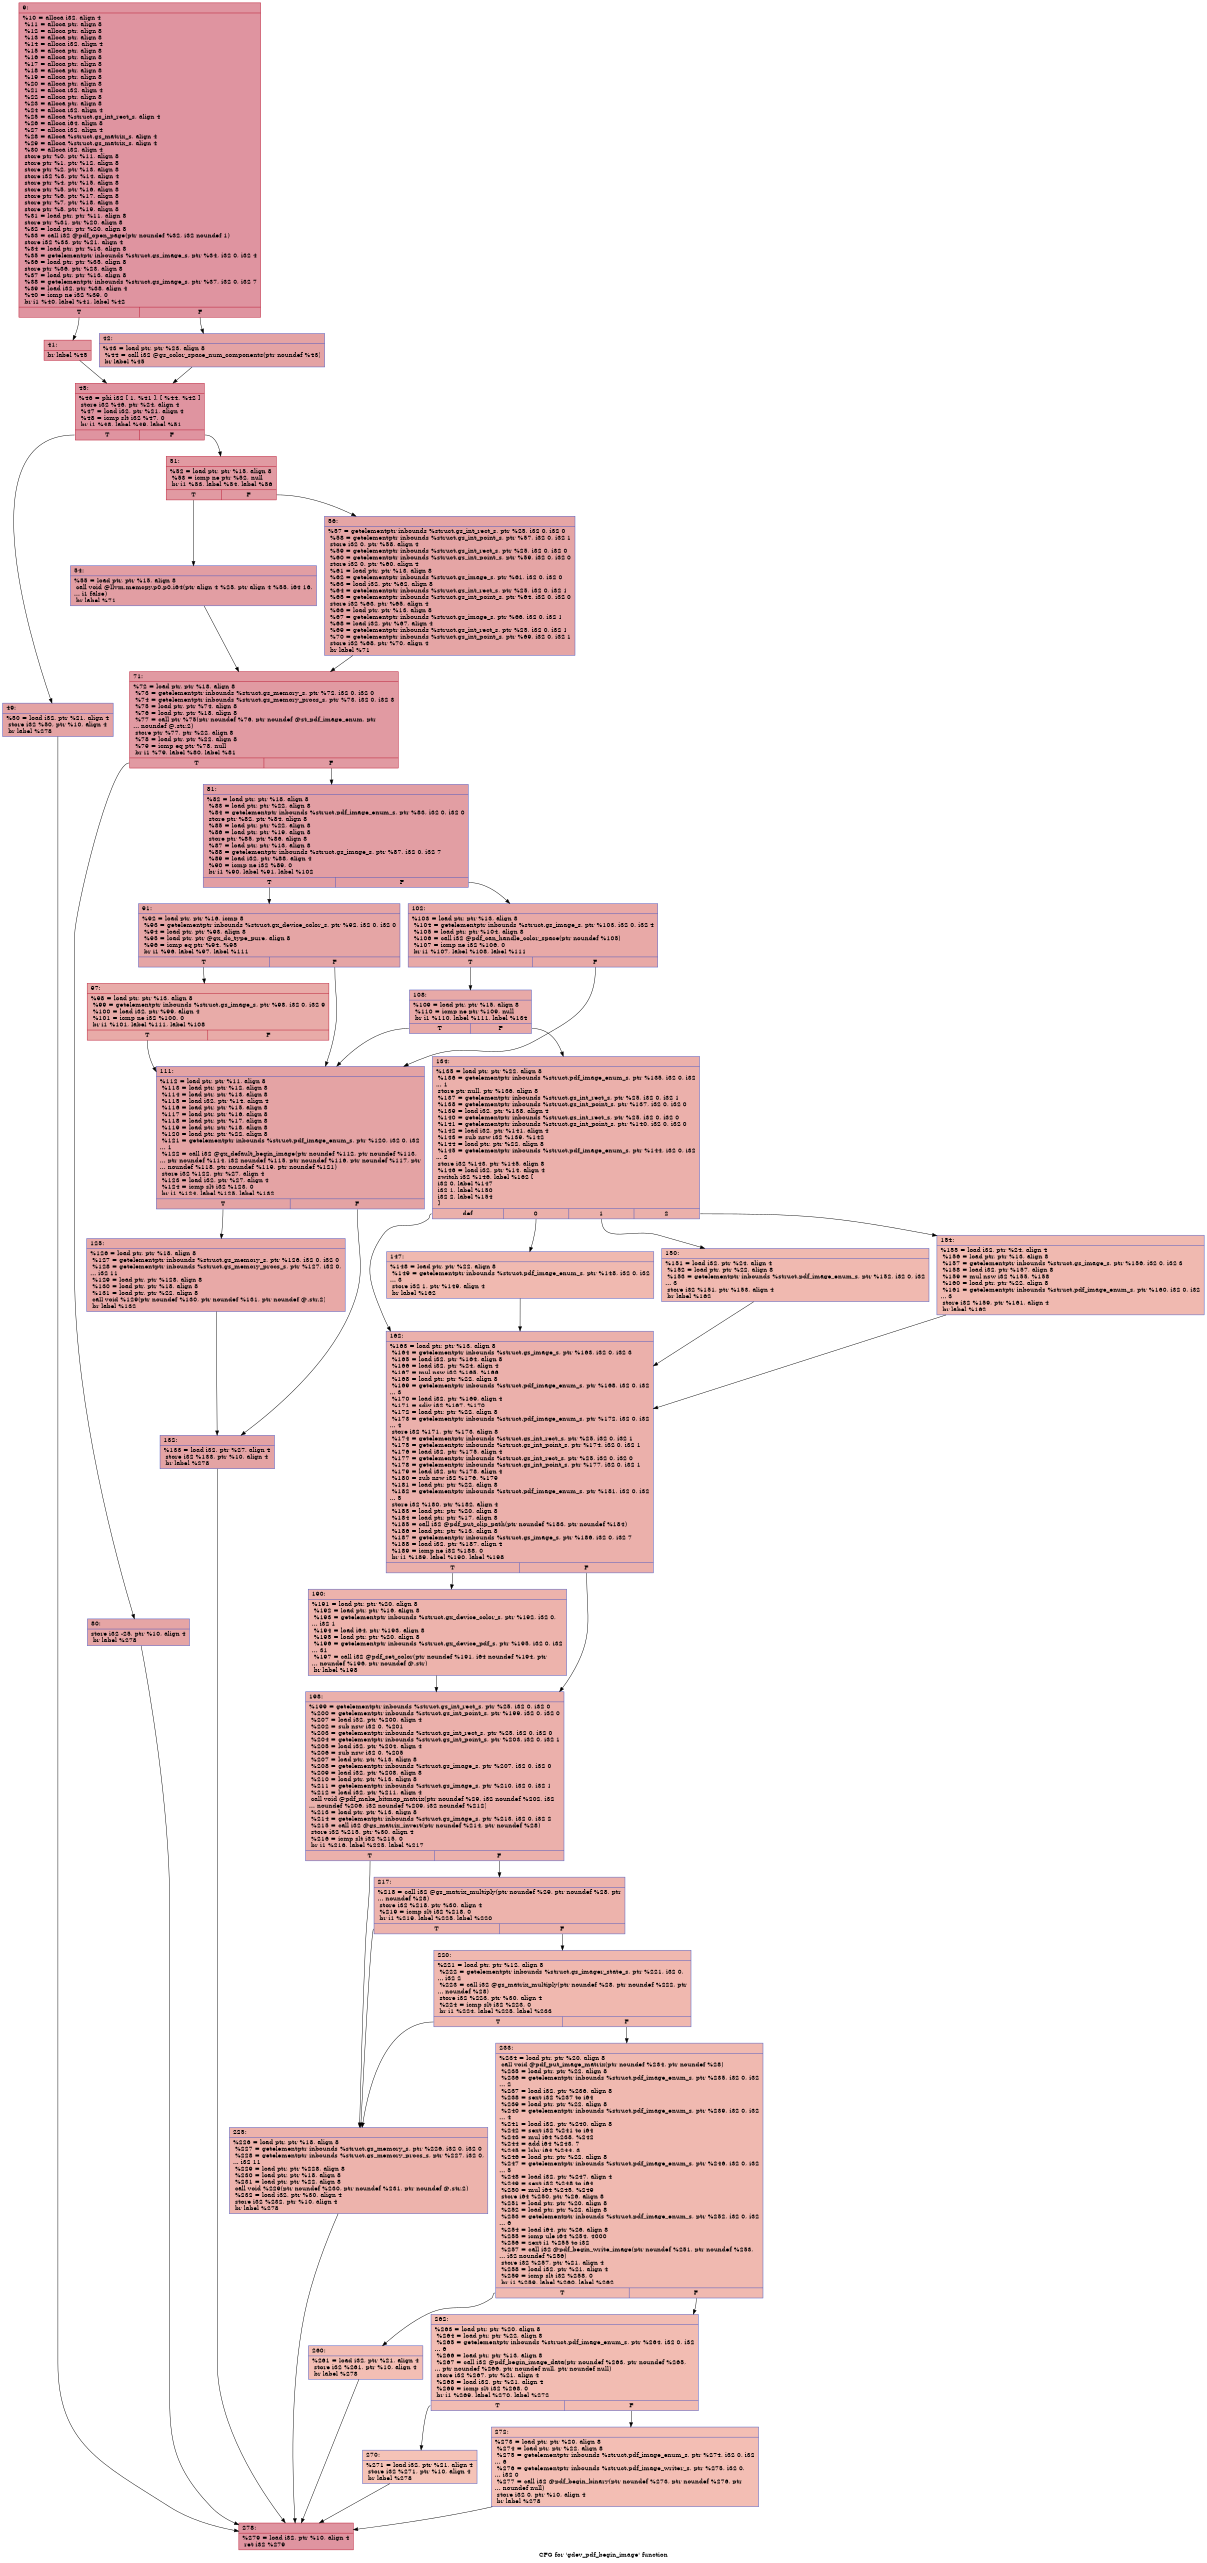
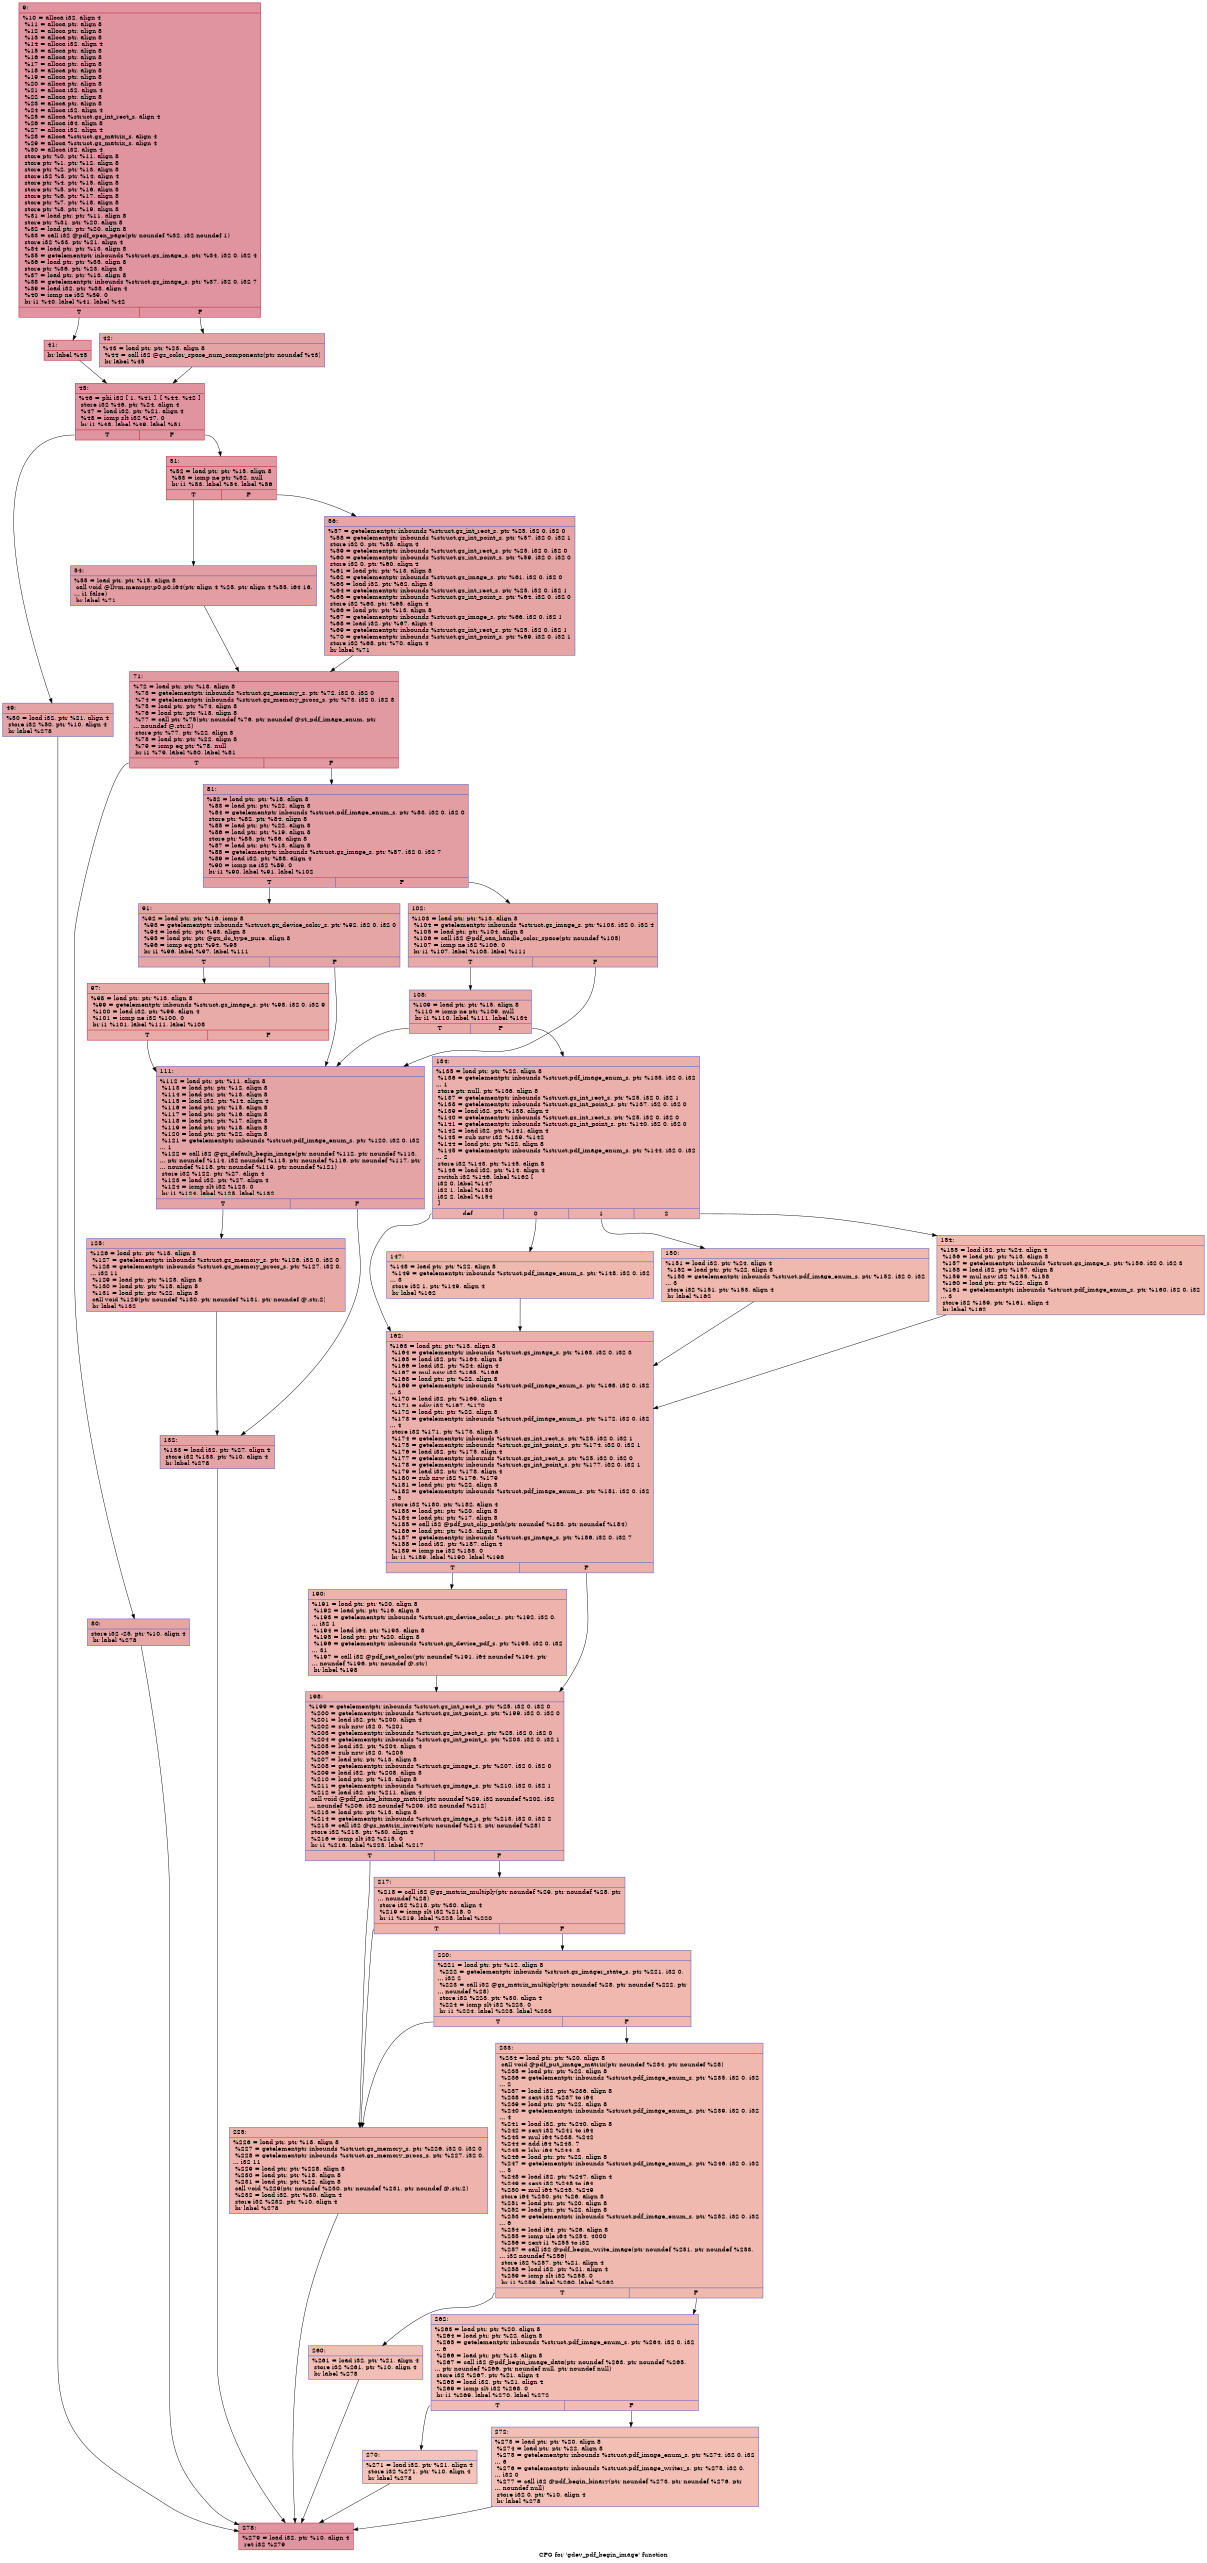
node "198:": text "%207 = load i32, ptr %200, align 4" -> "%201 = load i32, ptr %200, align 4"
